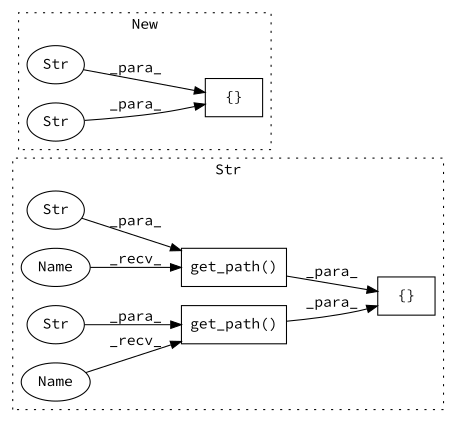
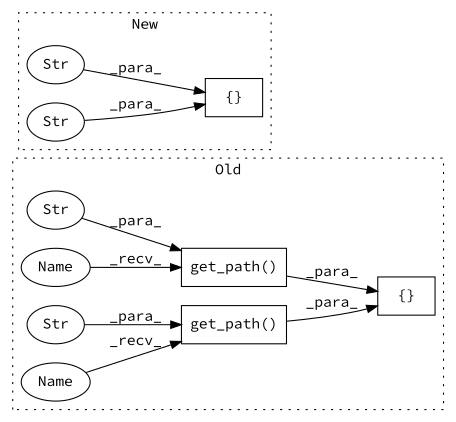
cluster "Str": label "Str" -> "Old"
